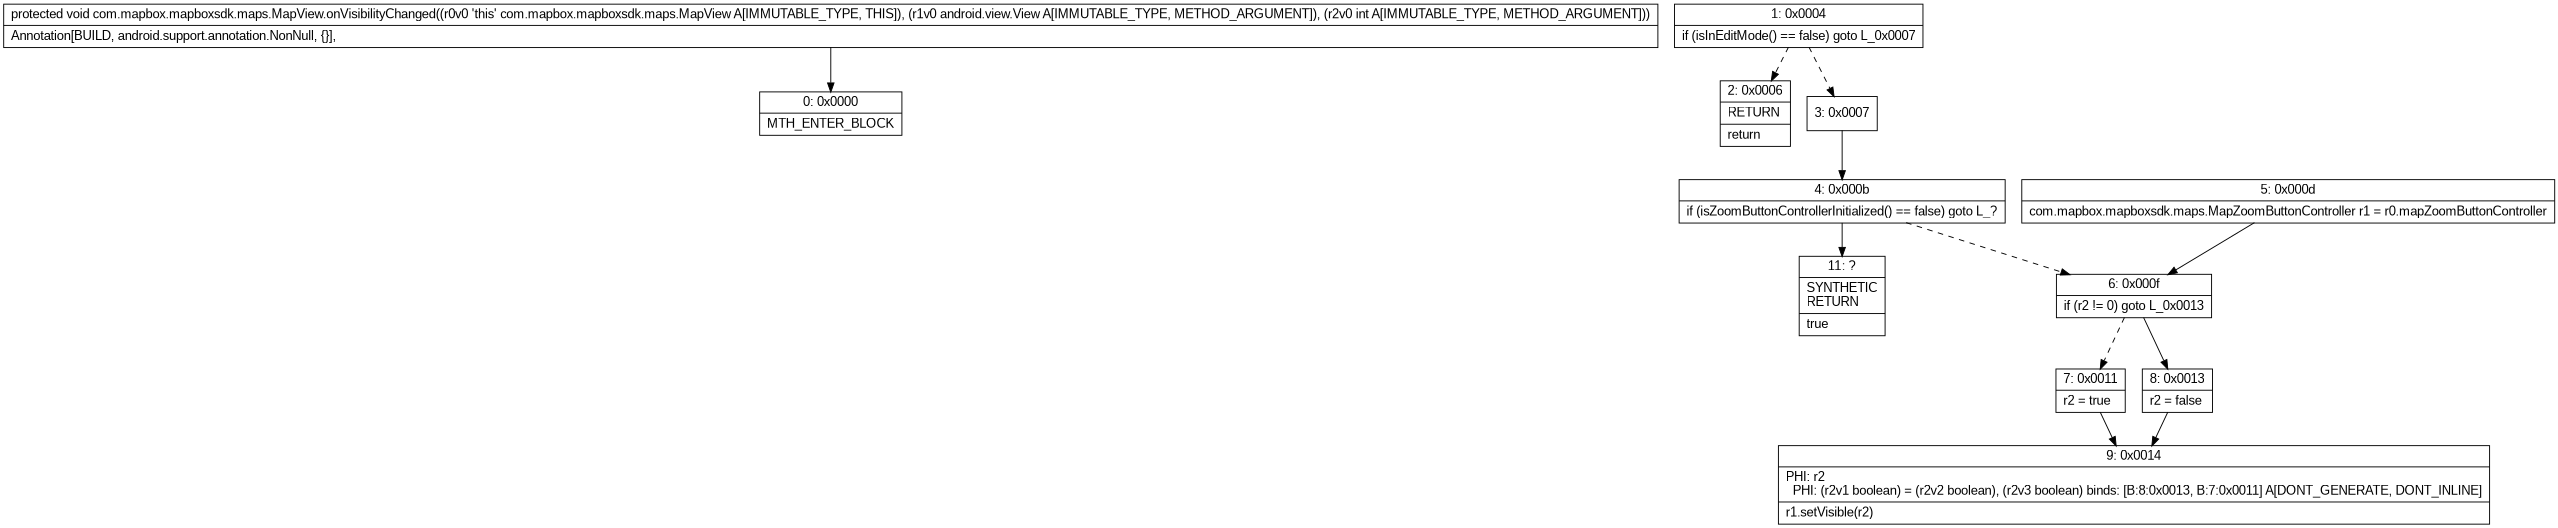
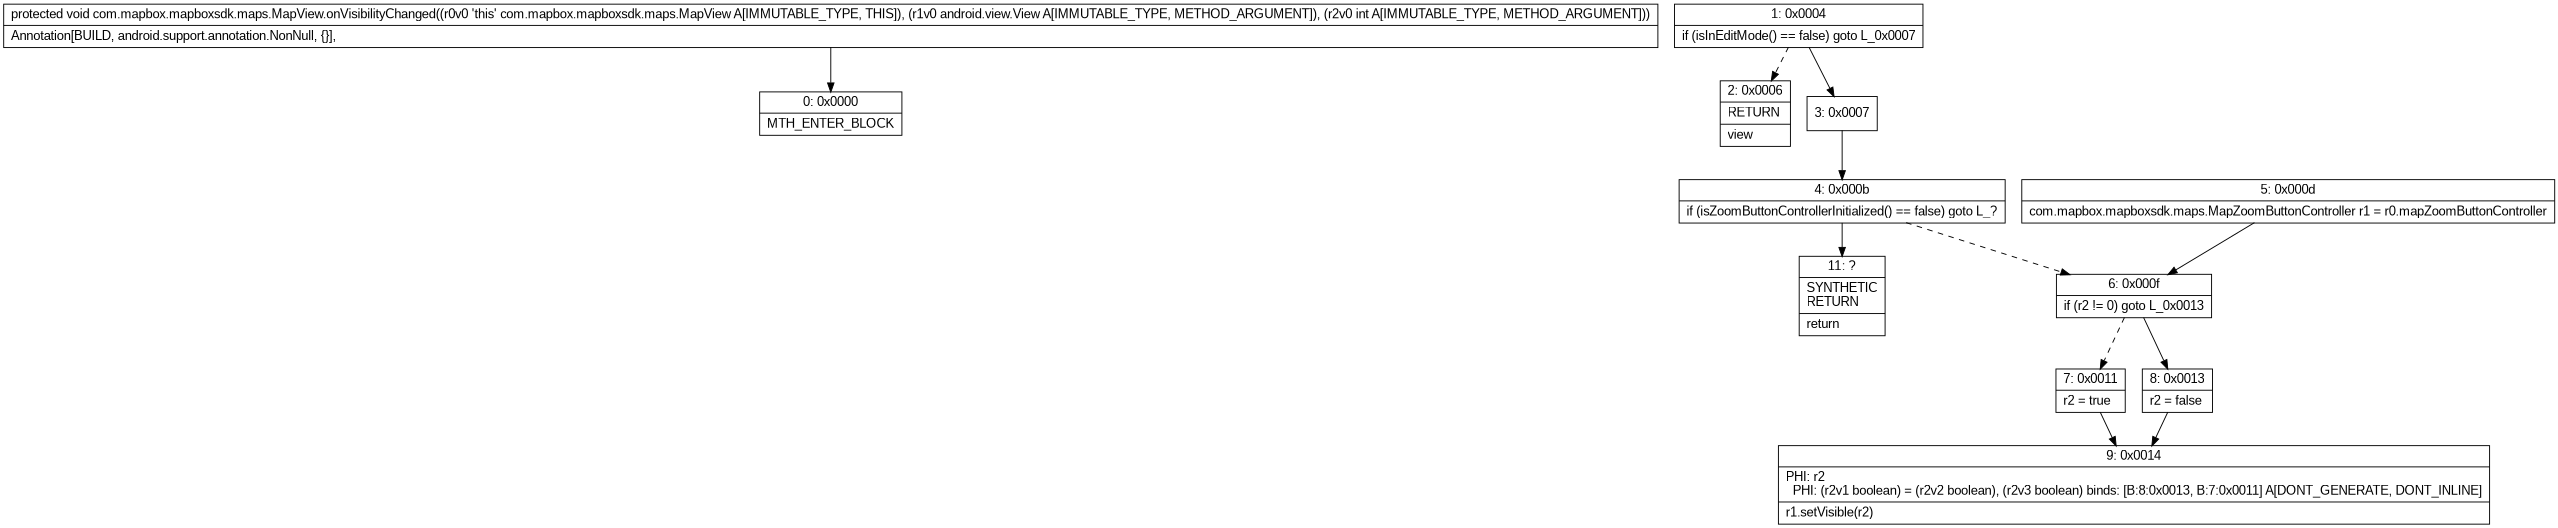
edge "1: 0x0004" -> "3: 0x0007": style dashed -> solid
node "2: 0x0006": text "return" -> "view"
node "11: ?": text "true" -> "return"
